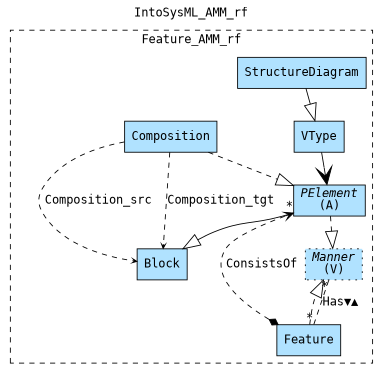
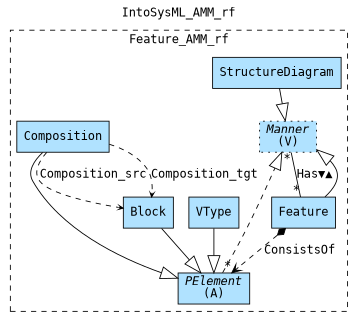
edge "StructureDiagram" -> "VType": now "StructureDiagram" -> "Manner"
edge "VType" -> "PElement": arrowhead vee -> onormal
edge "Composition" -> "PElement": style dashed -> solid
edge "PElement" -> "Block": reversed
edge "Manner" -- "Feature": style dashed -> solid
edge "Feature" -> "Manner": style dashed -> solid
